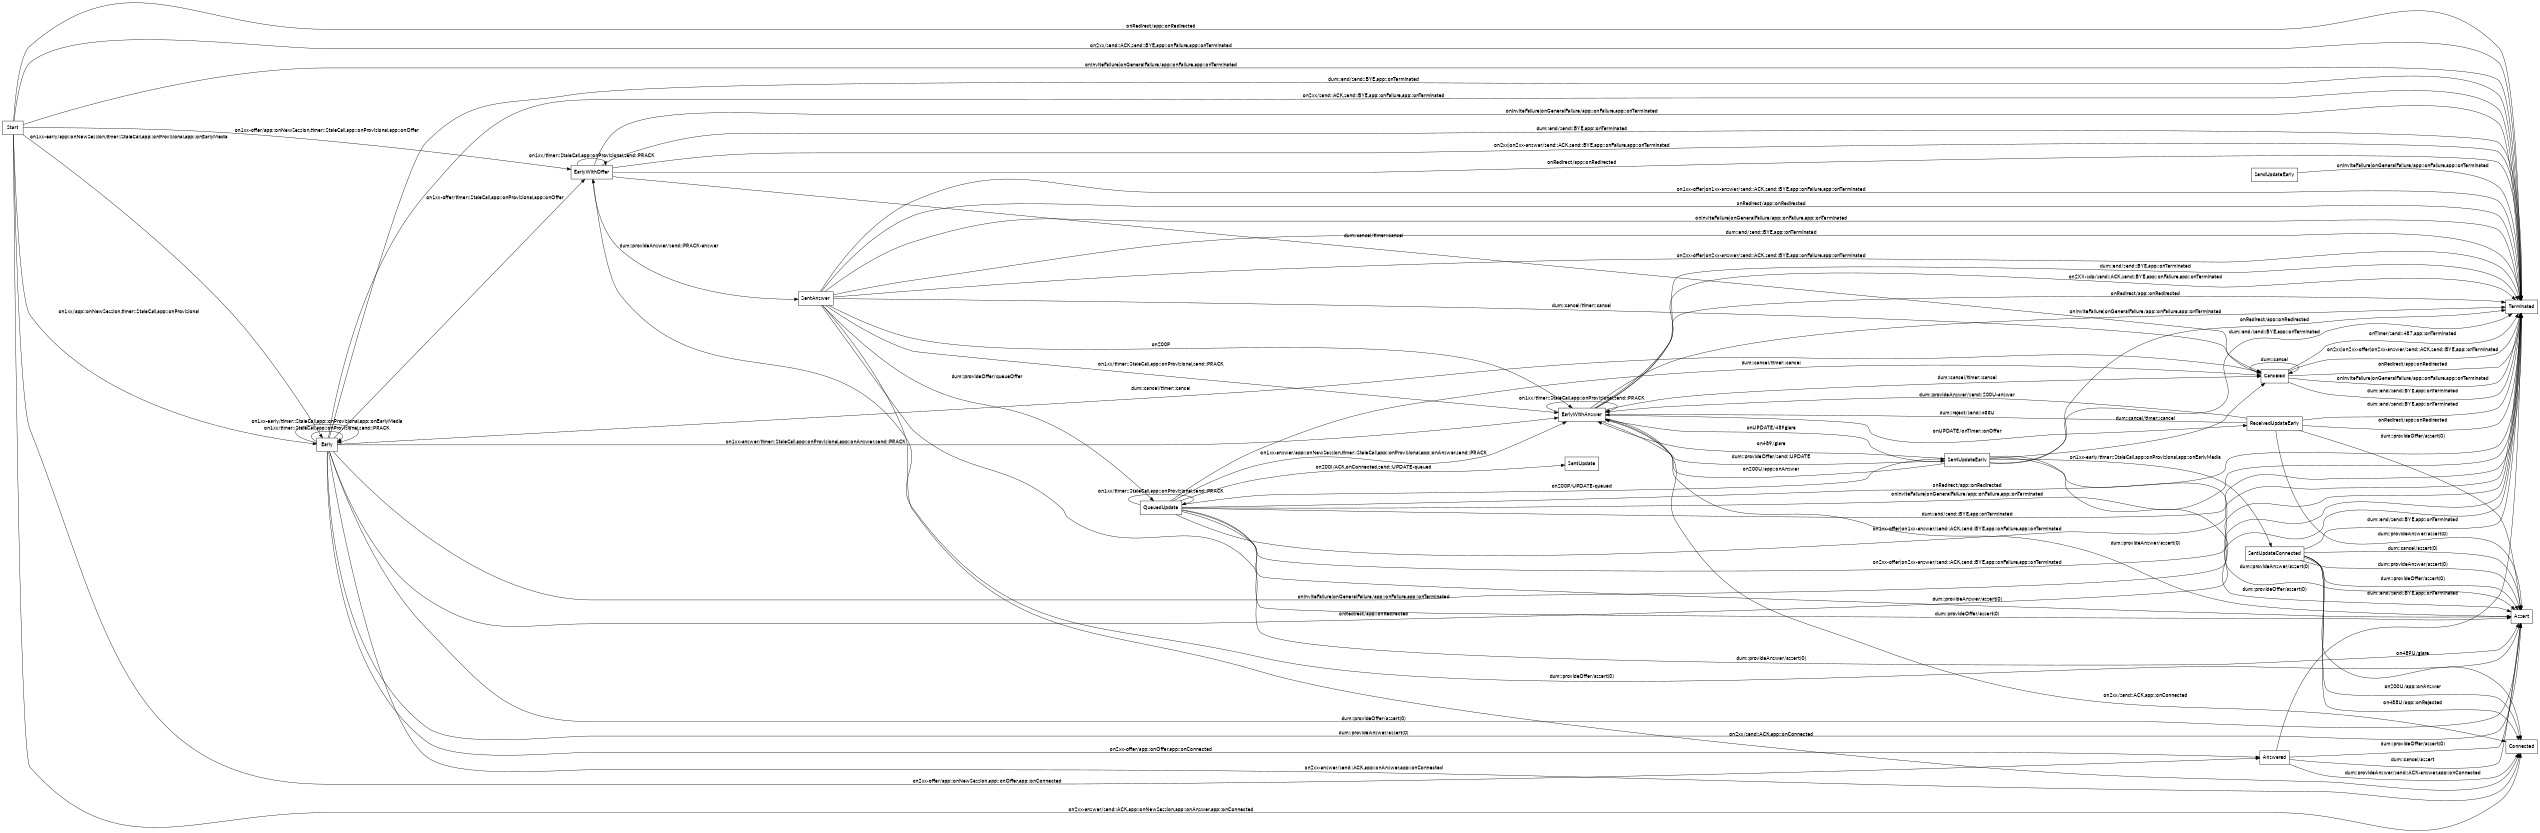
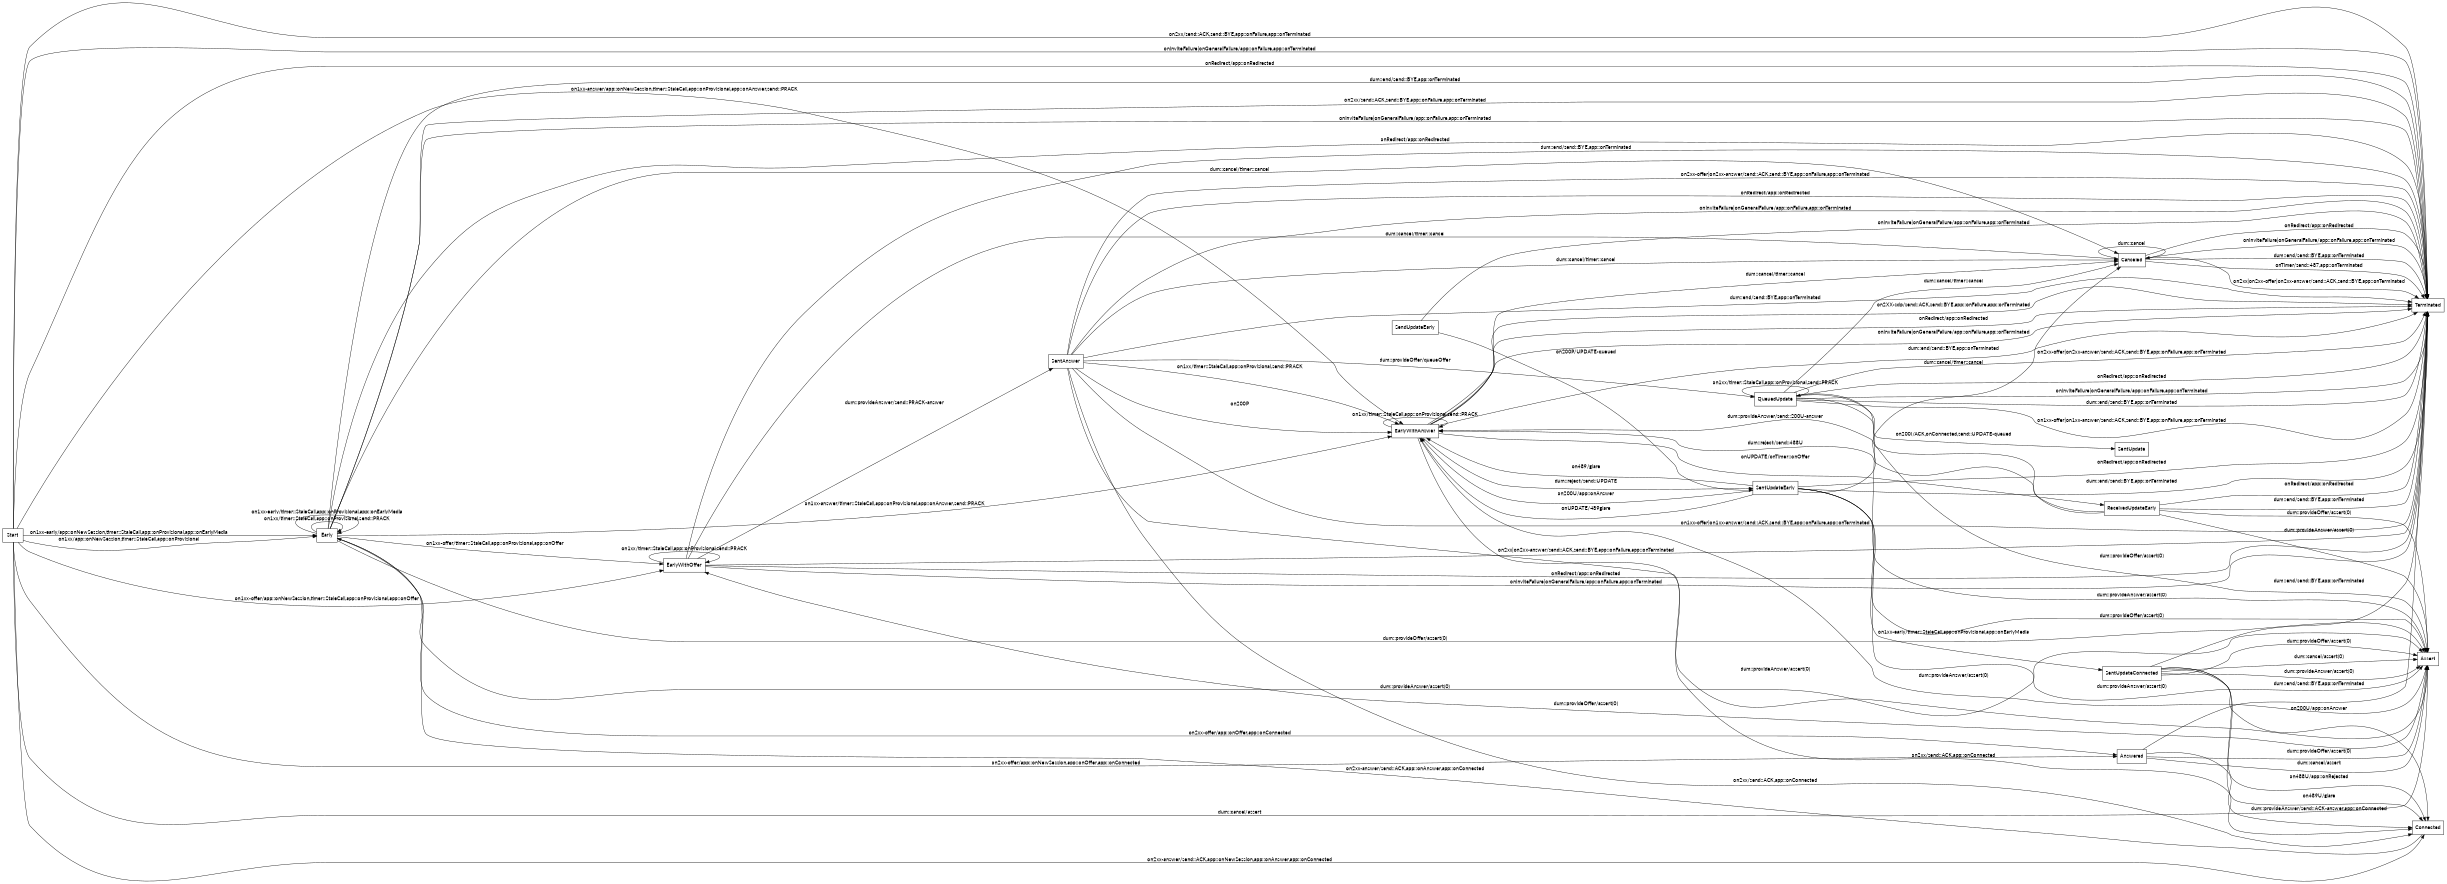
edge "EarlyWithAnswer" -> "SentUpdateEarly": label "dum::provideOffer/send::UPDATE" -> "dum::reject/send::UPDATE"
edge "QueuedUpdate" -> "EarlyWithAnswer": now "Start" -> "EarlyWithAnswer"
edge "QueuedUpdate" -> "SentUpdateEarly": now "SendUpdateEarly" -> "SentUpdateEarly"
edge "Early" -> "Connected": reversed
edge "Start" -> "Assert": added, label "dum::cancel/assert"
